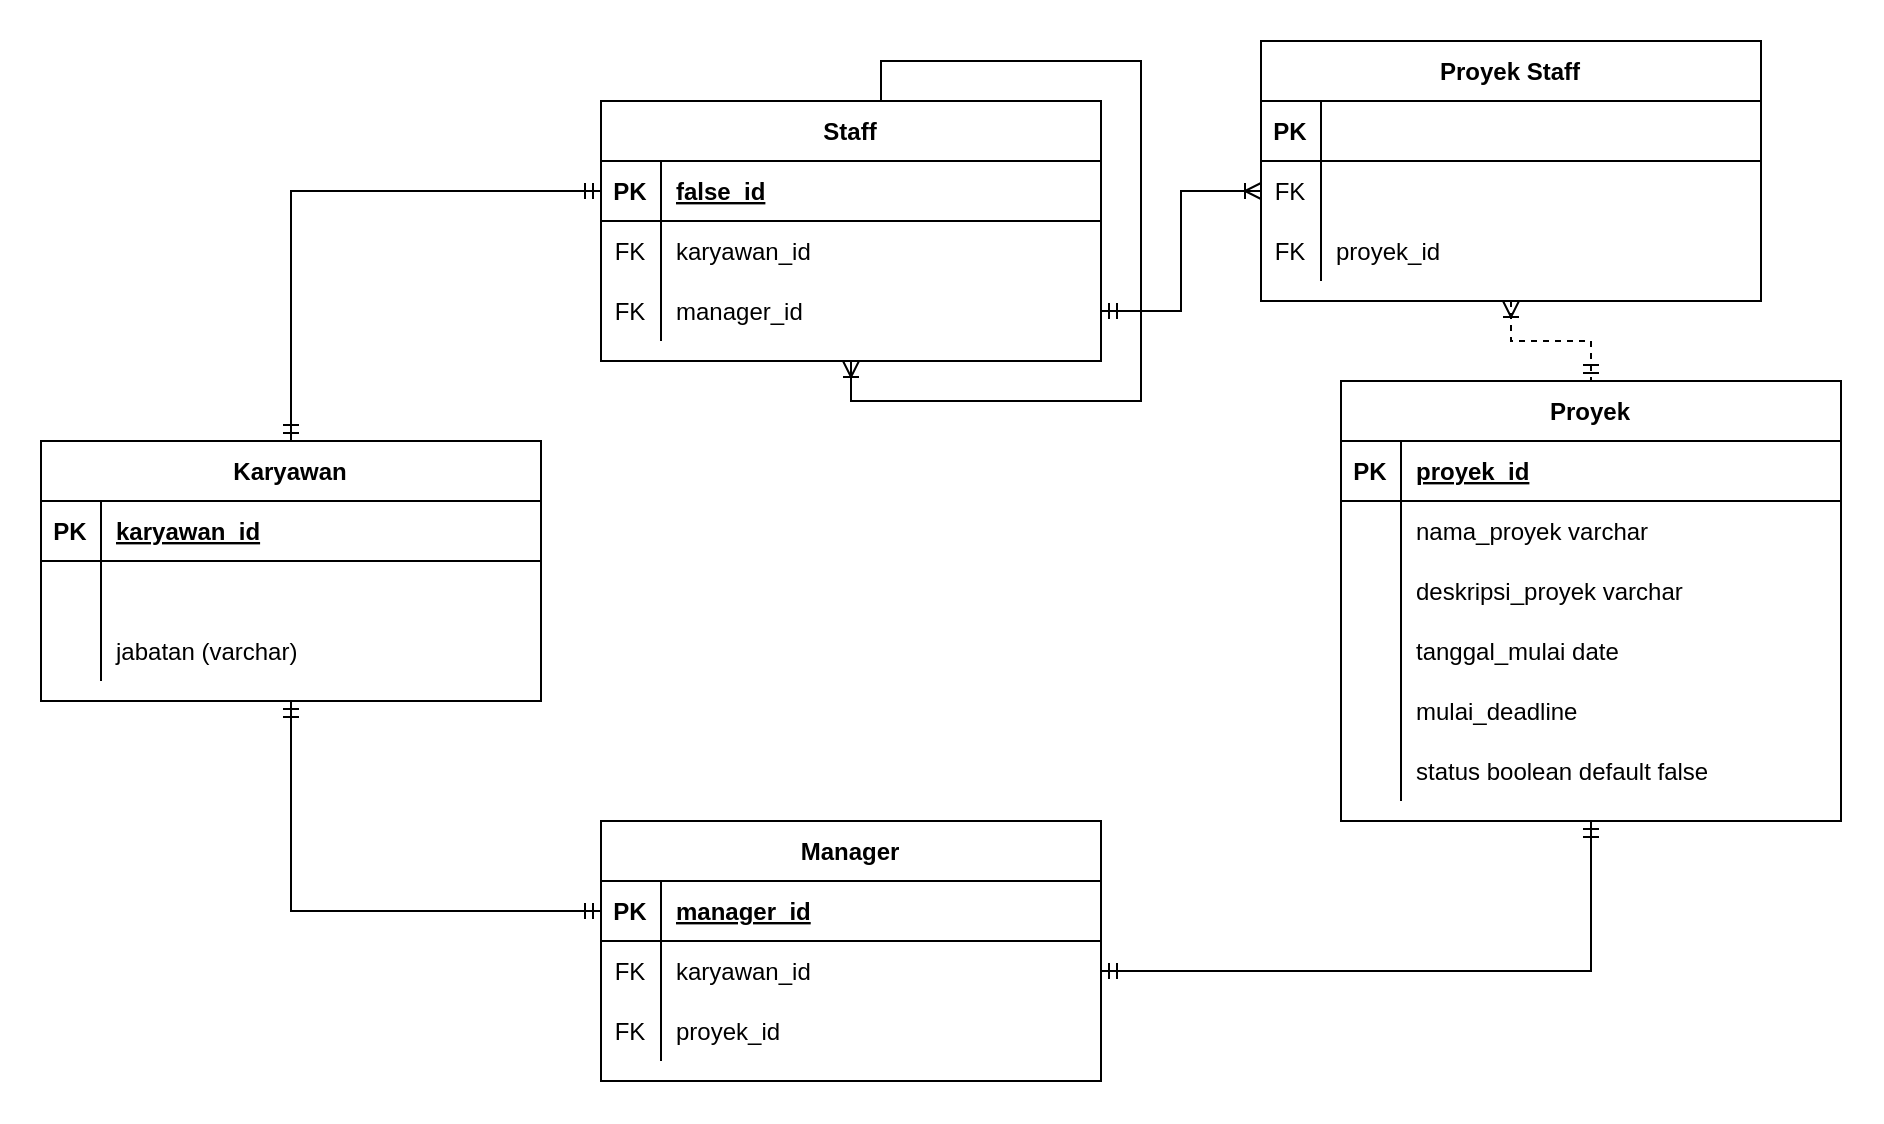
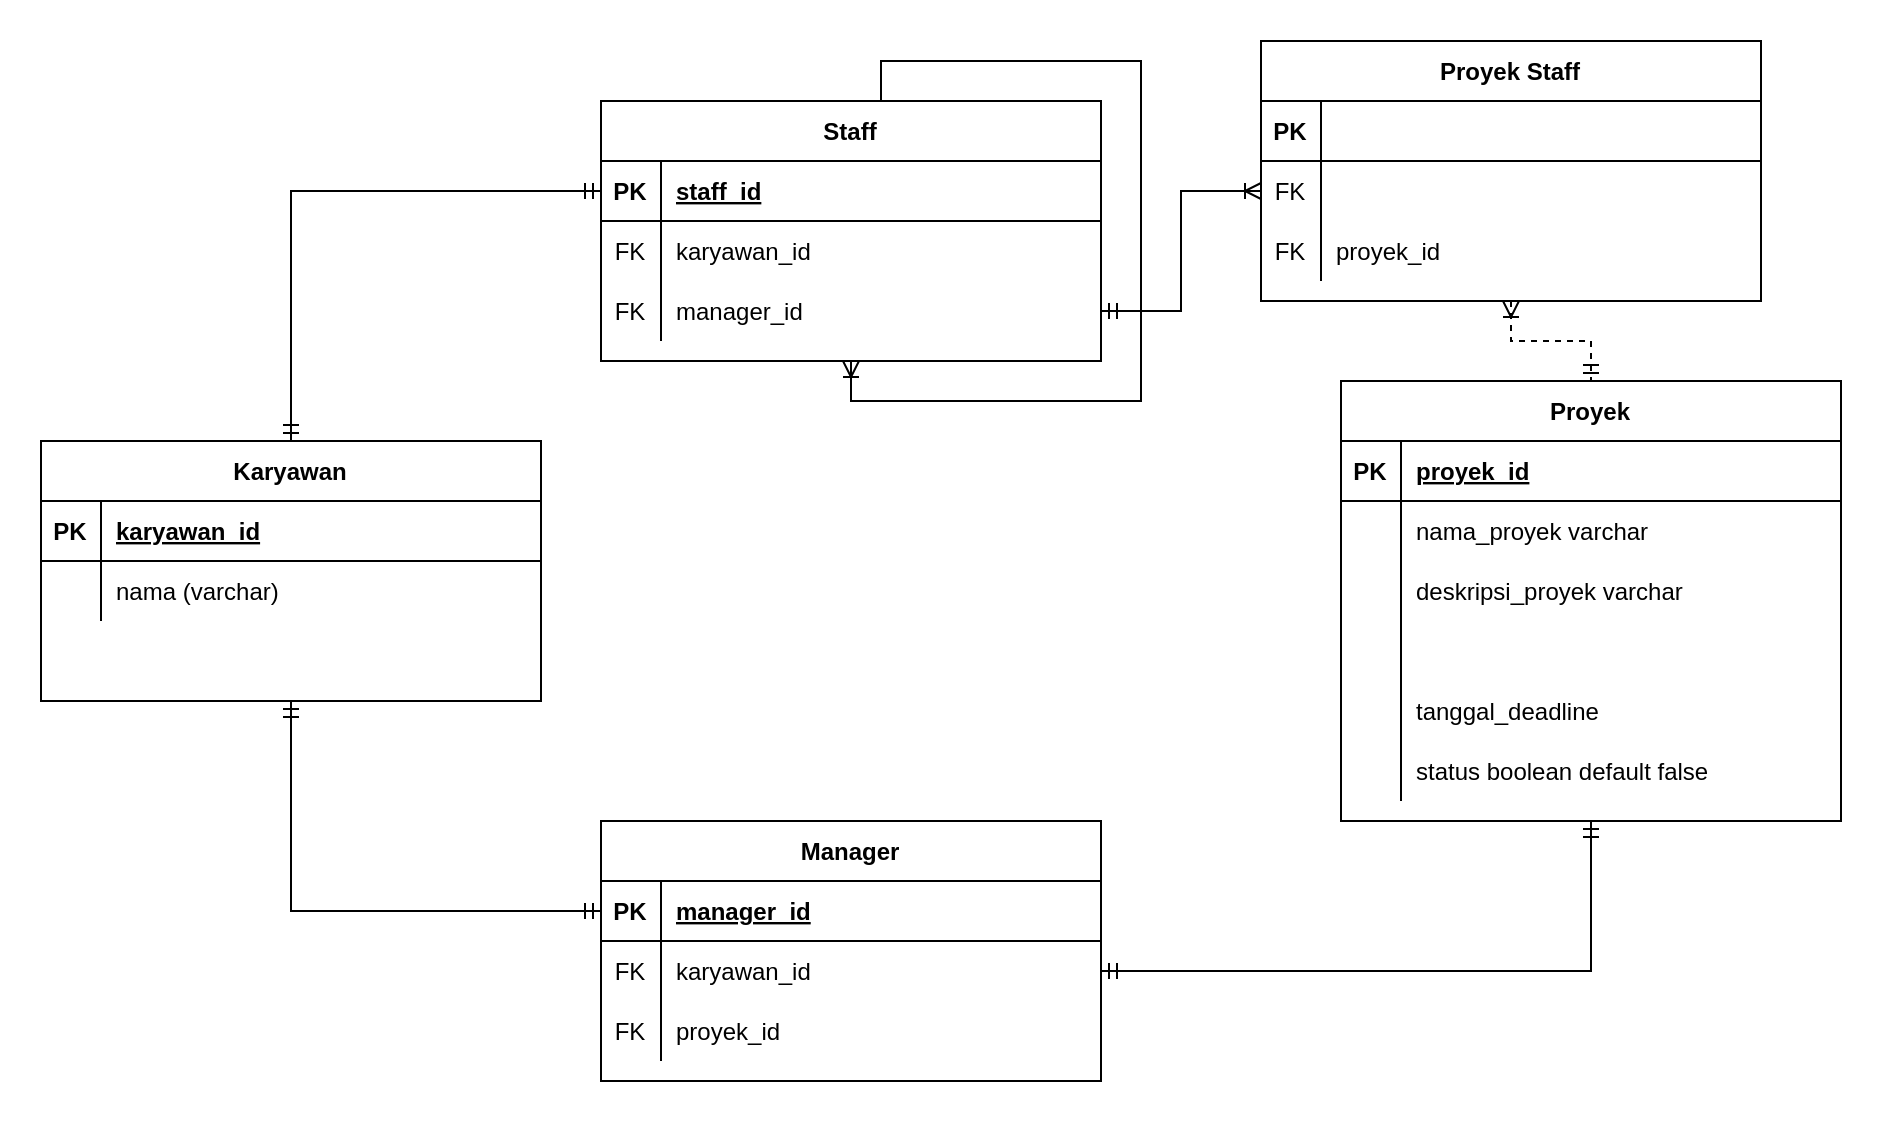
node "false_id": label "false_id" -> "staff_id"
node "nama (varchar)": added
node "jabatan (varchar)": removed
node "tanggal_mulai date": removed
node "mulai_deadline": label "mulai_deadline" -> "tanggal_deadline"
